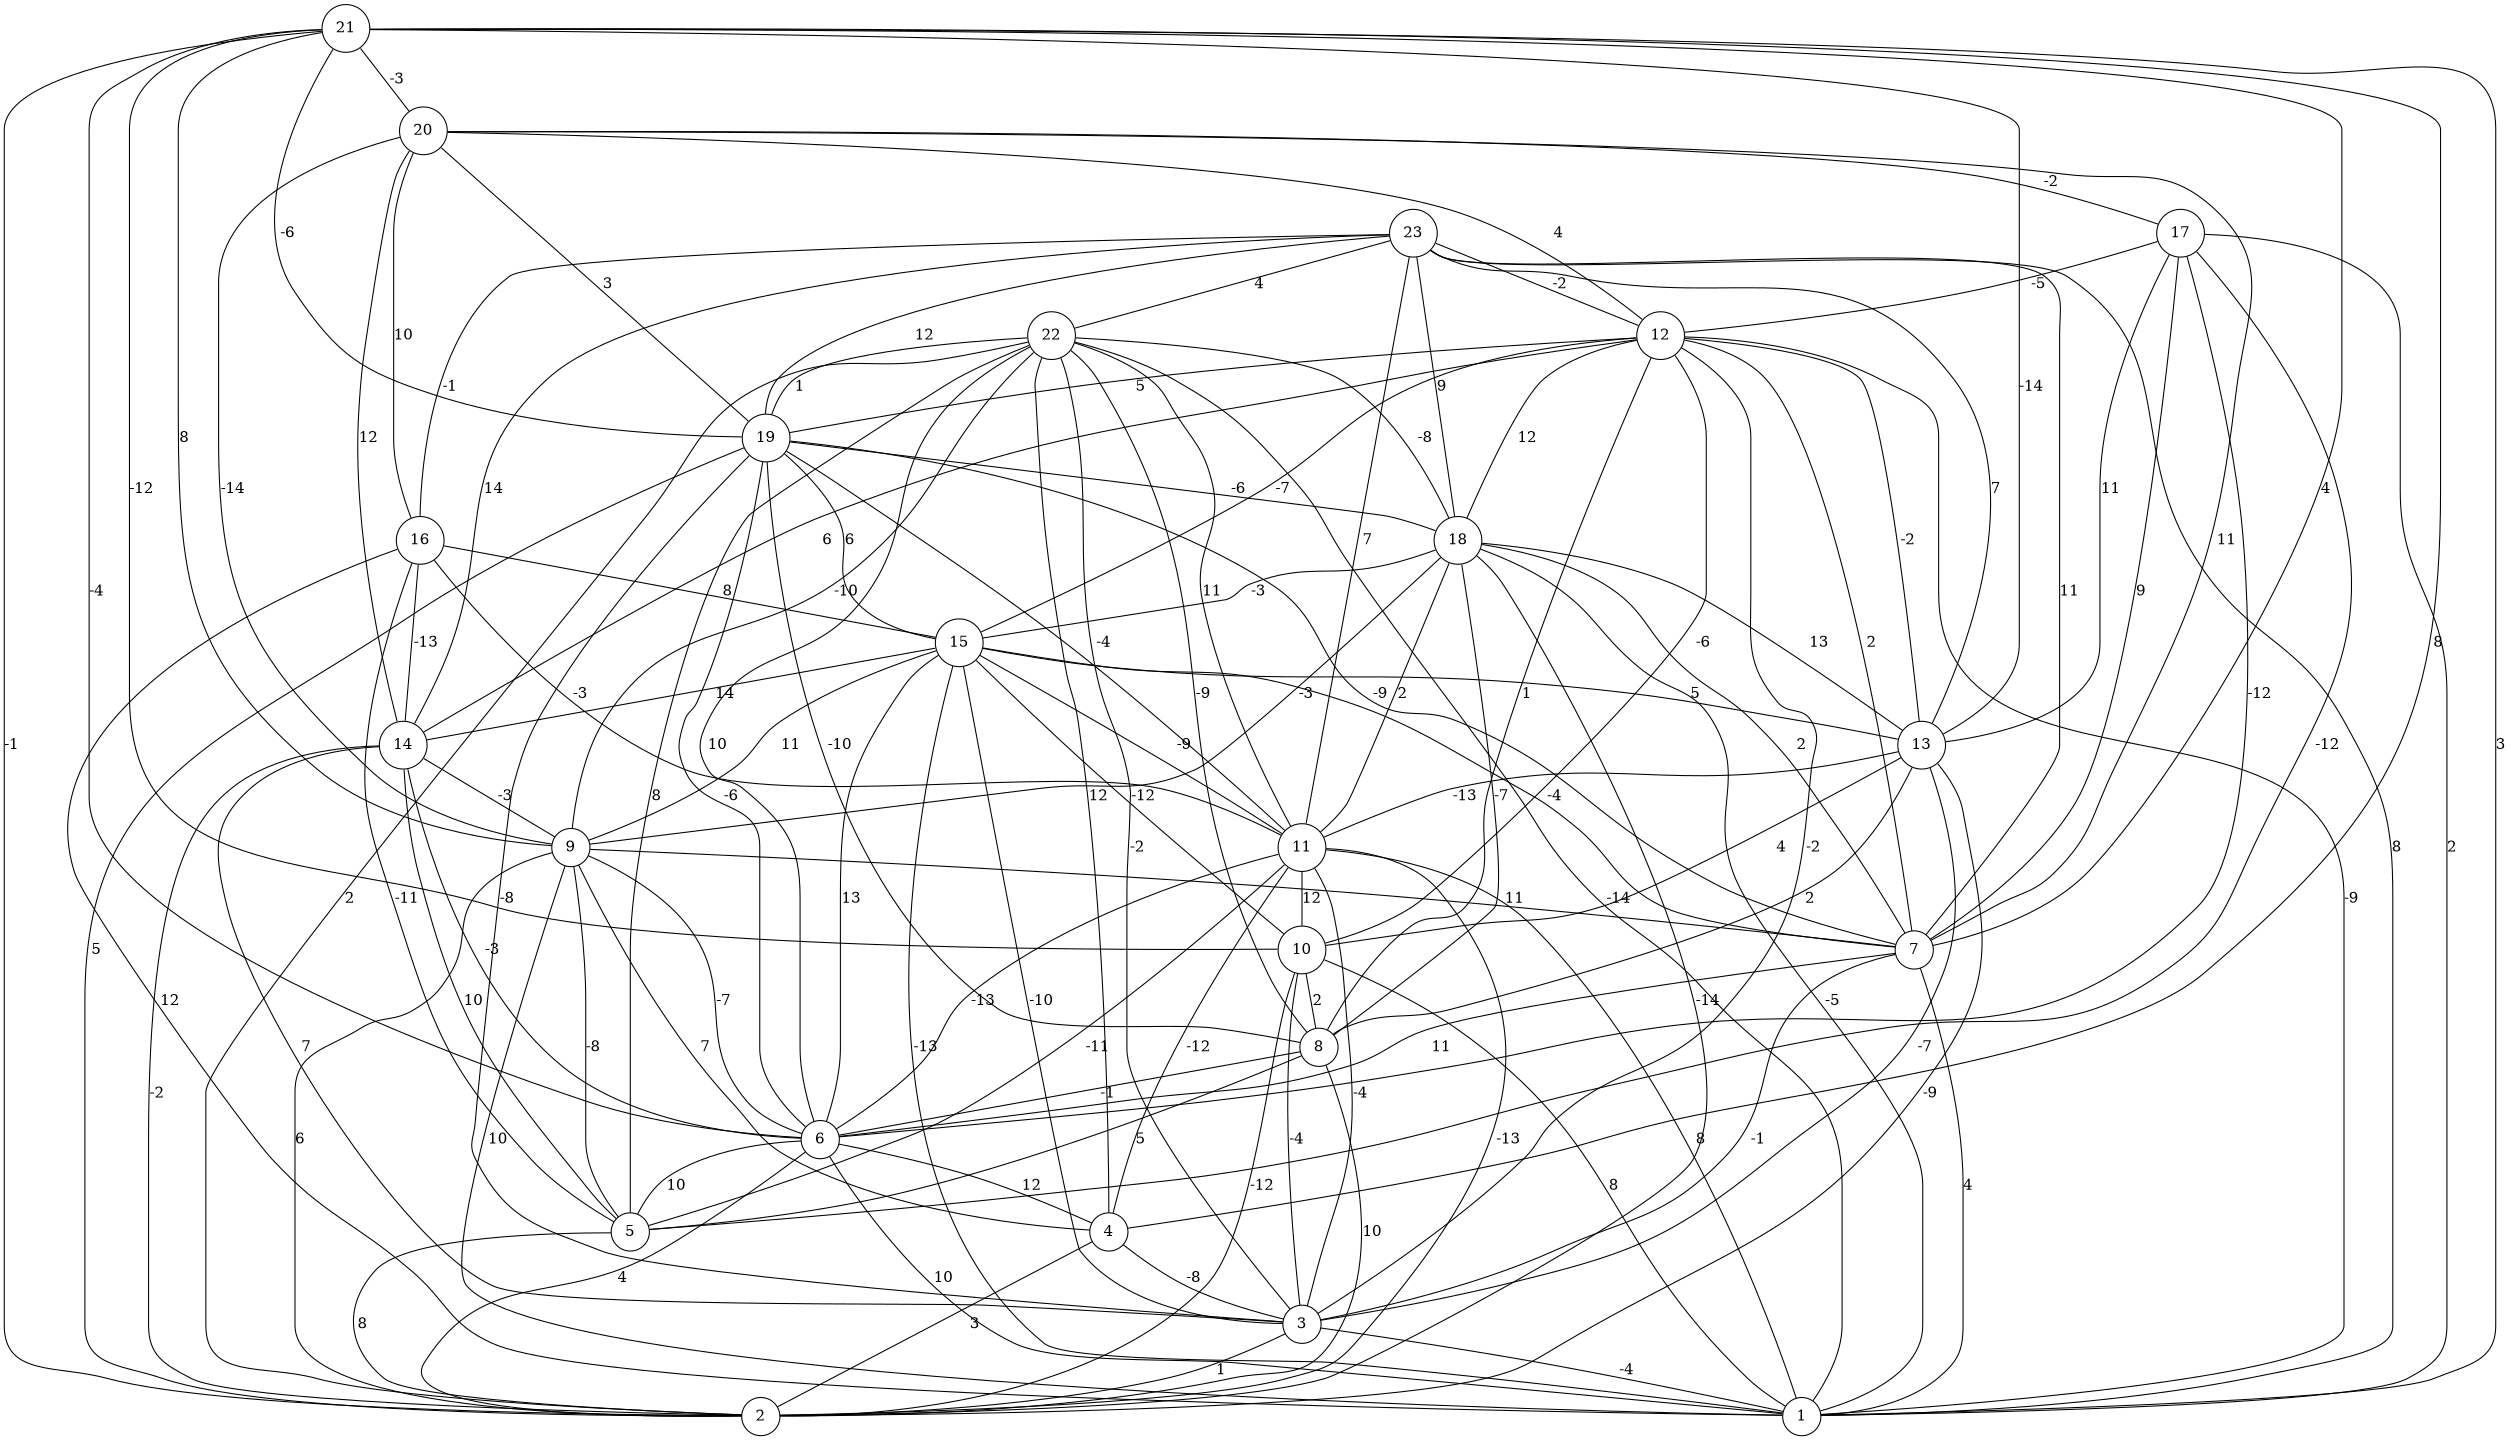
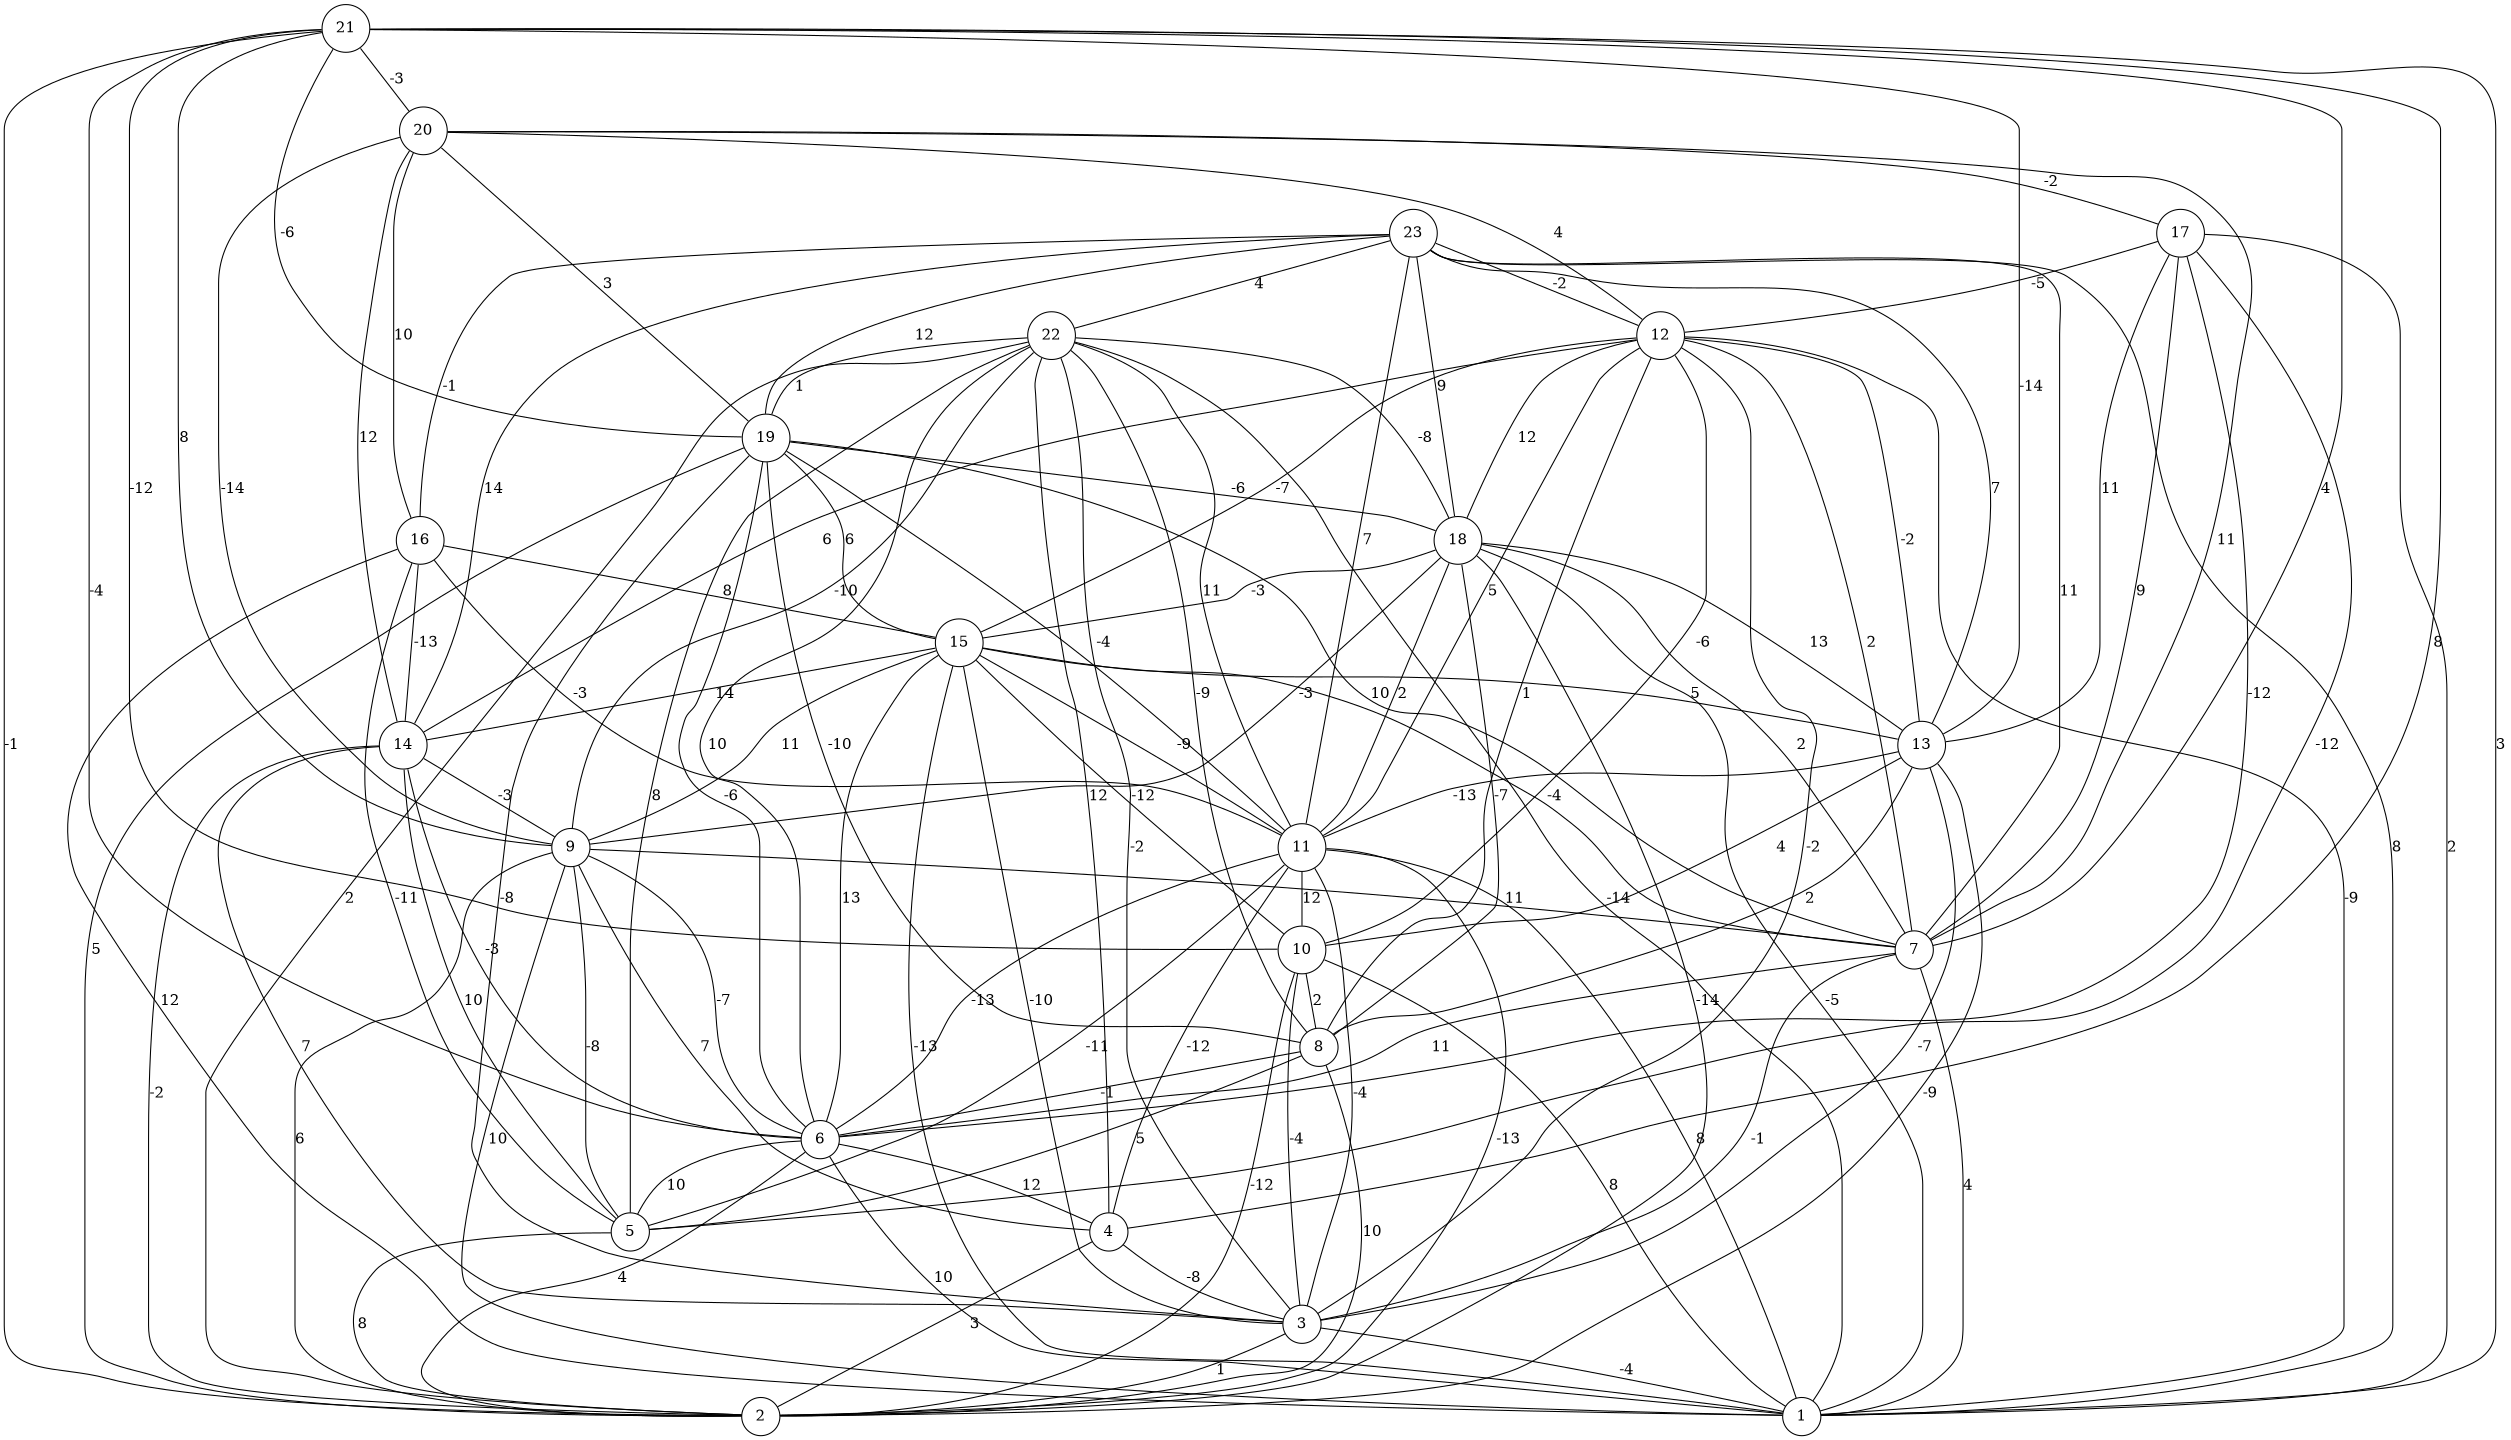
edge "12" -- "19": now "12" -- "11"
edge "19" -- "7": label "-9" -> "10"
